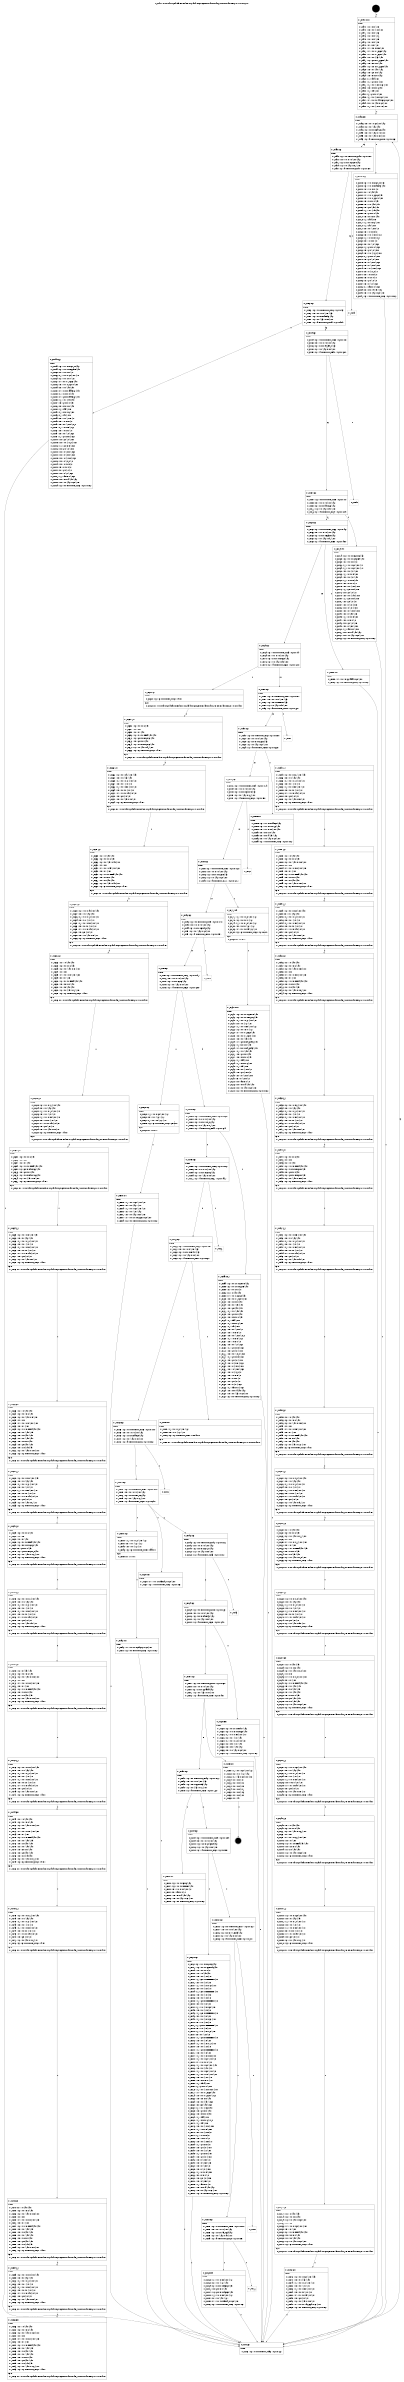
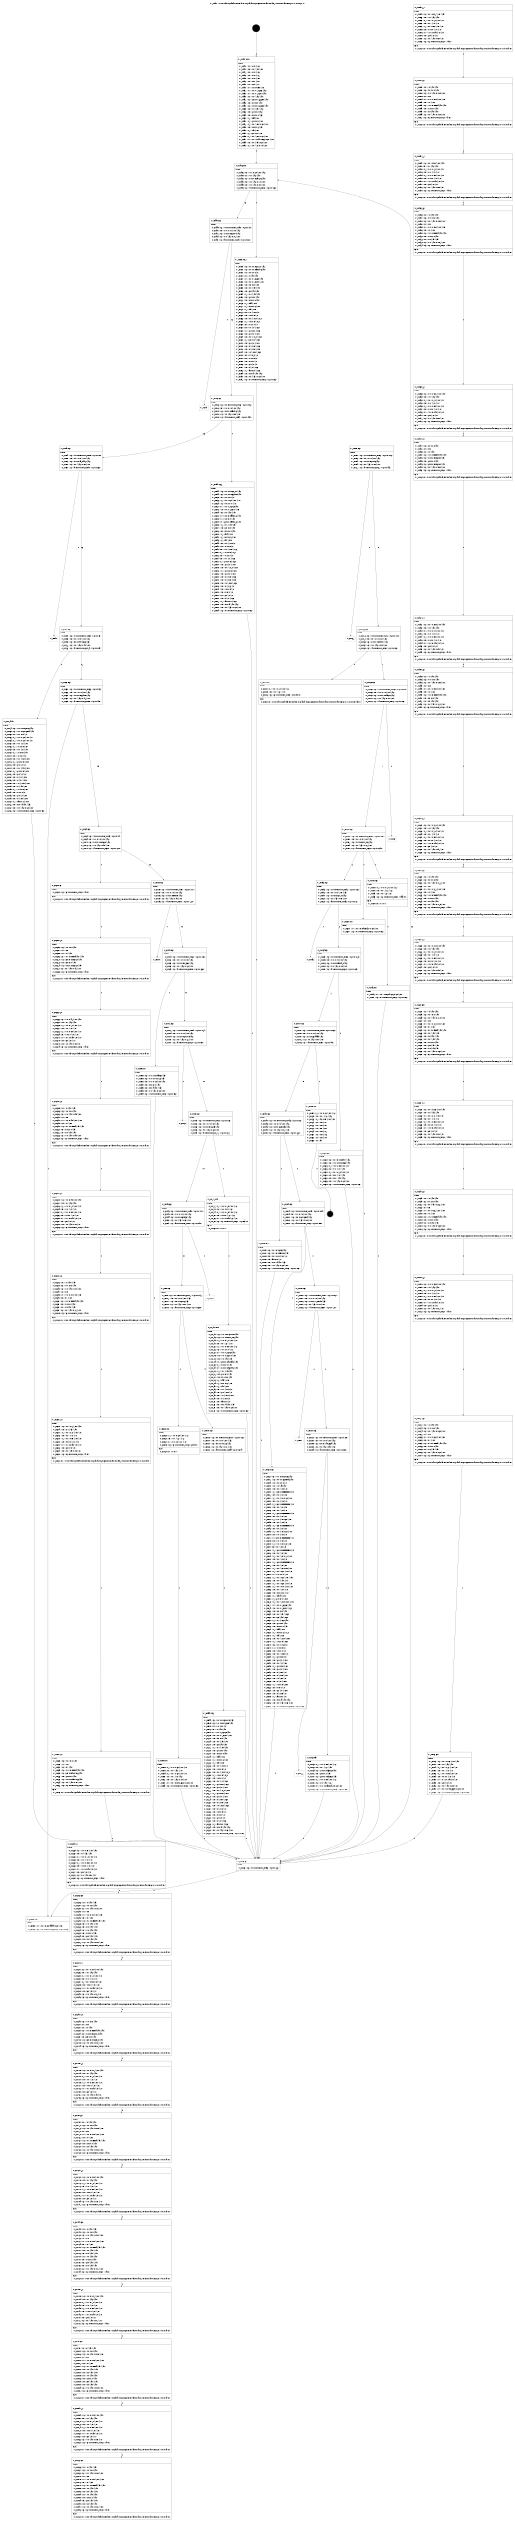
edge "0x402018 [25]" -> "0x402031 [25]": removed, label "8"
edge "0x402d33 [12]" -> "0x402df6 [5]": reversed
